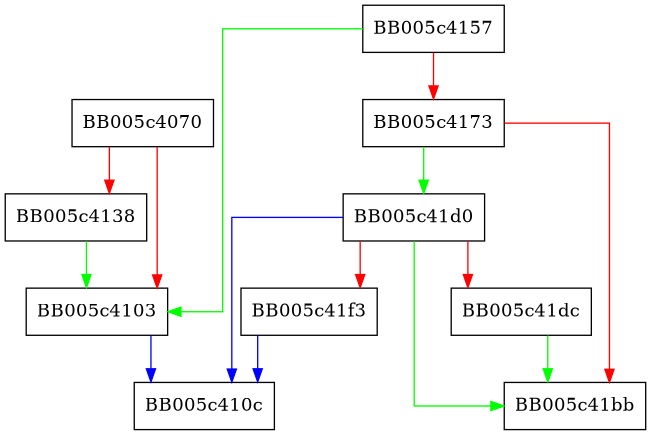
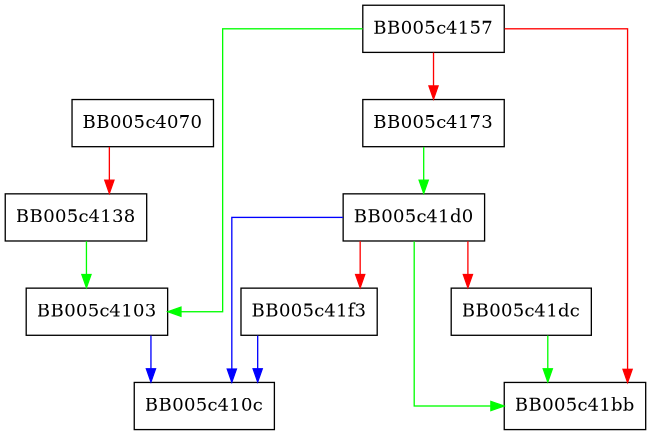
edge "BB005c4173" -> "BB005c41bb": now "BB005c4157" -> "BB005c41bb"
edge "BB005c4070" -> "BB005c4103": removed
